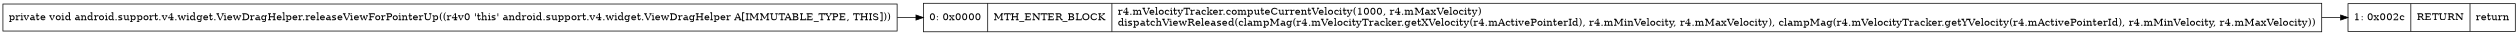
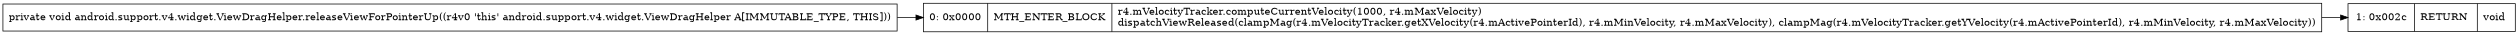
node "1: 0x002c": text "return" -> "void"
